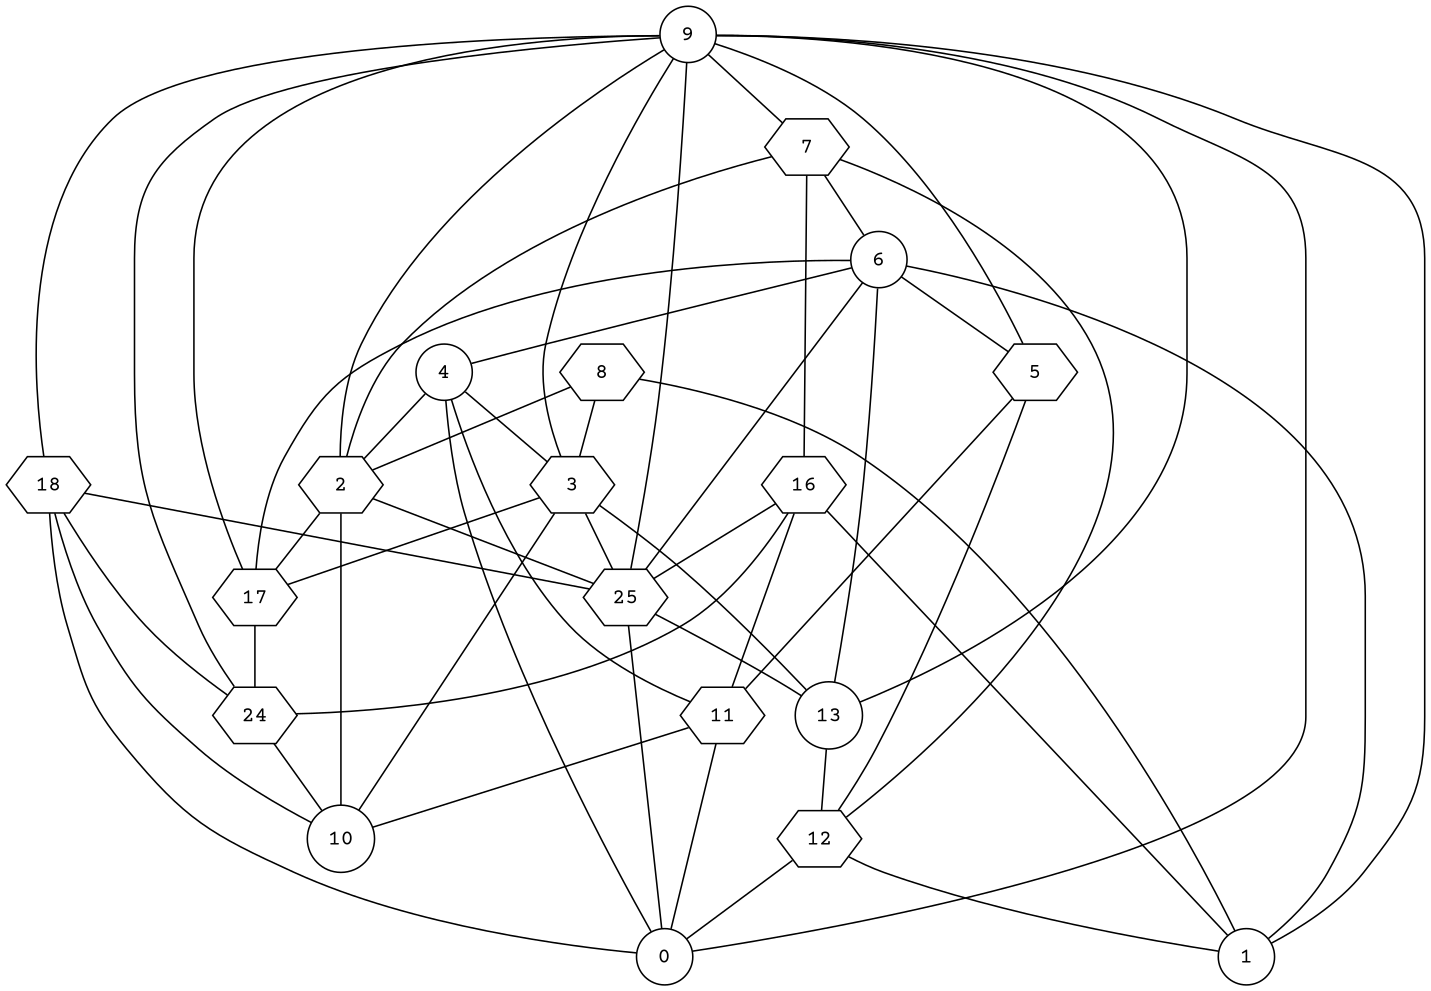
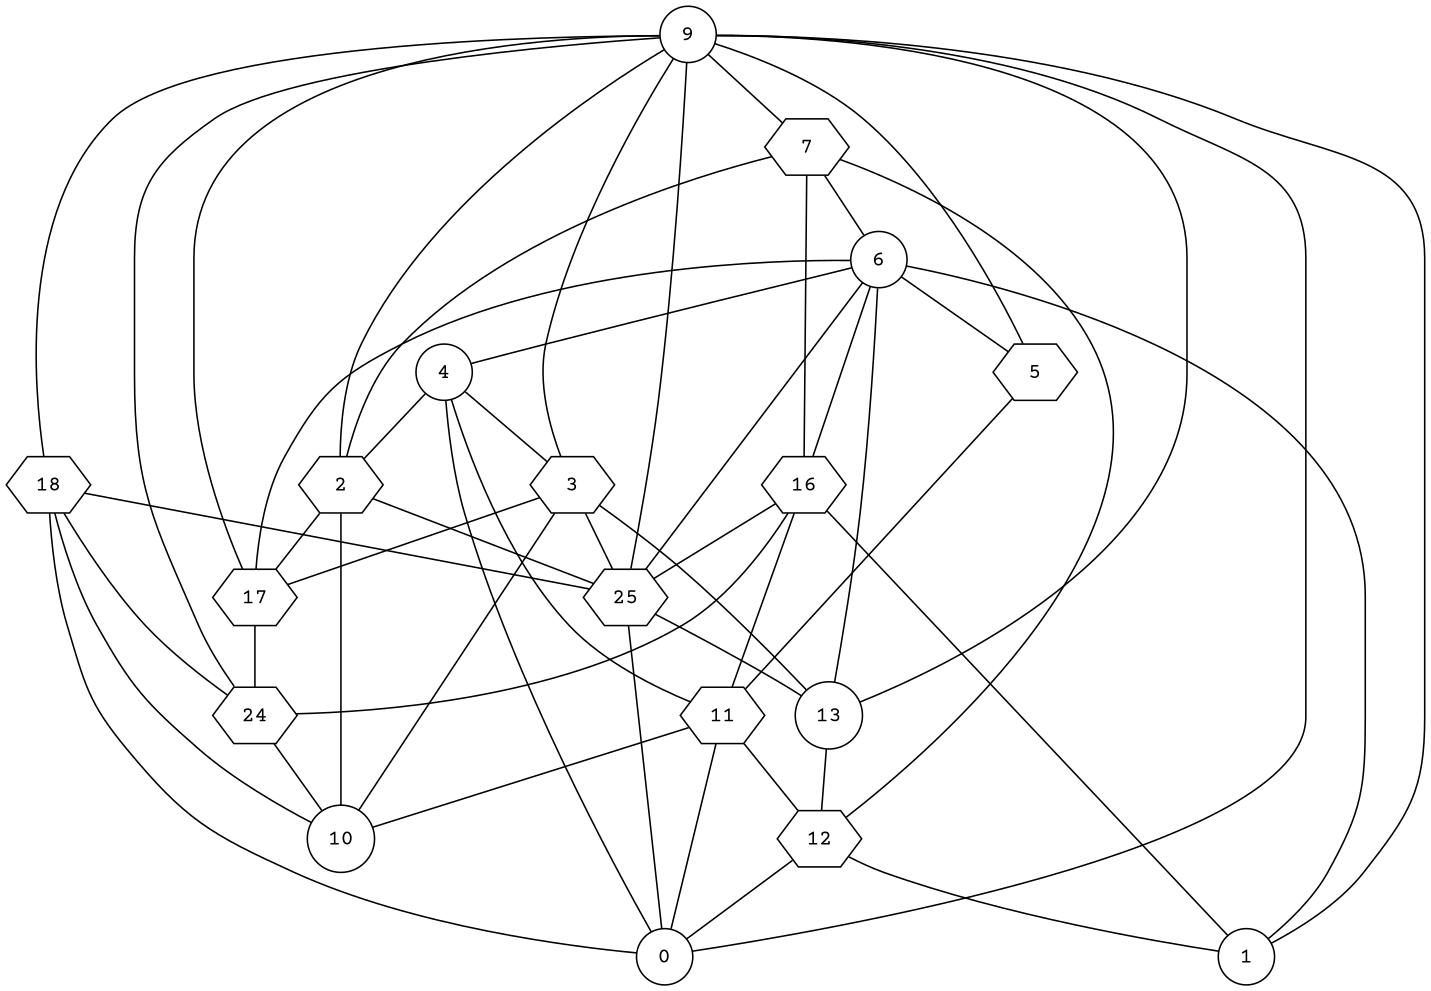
edge "6" -- "16": added
node "8": removed
edge "5" -- "12": now "11" -- "12"
